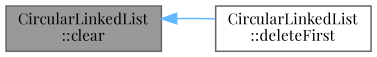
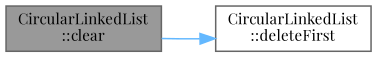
edge "CircularLinkedList ::deleteFirst" -> "CircularLinkedList ::clear": reversed
